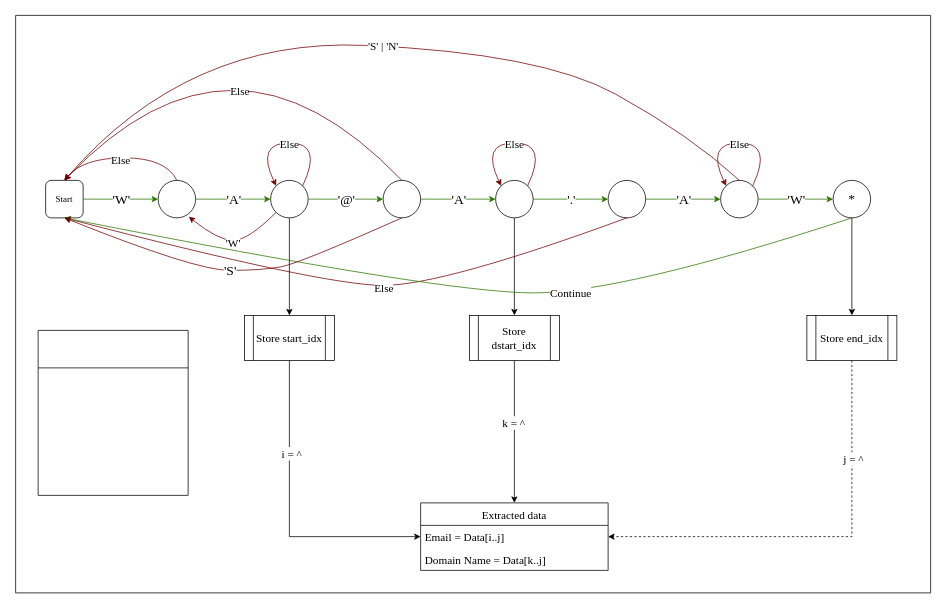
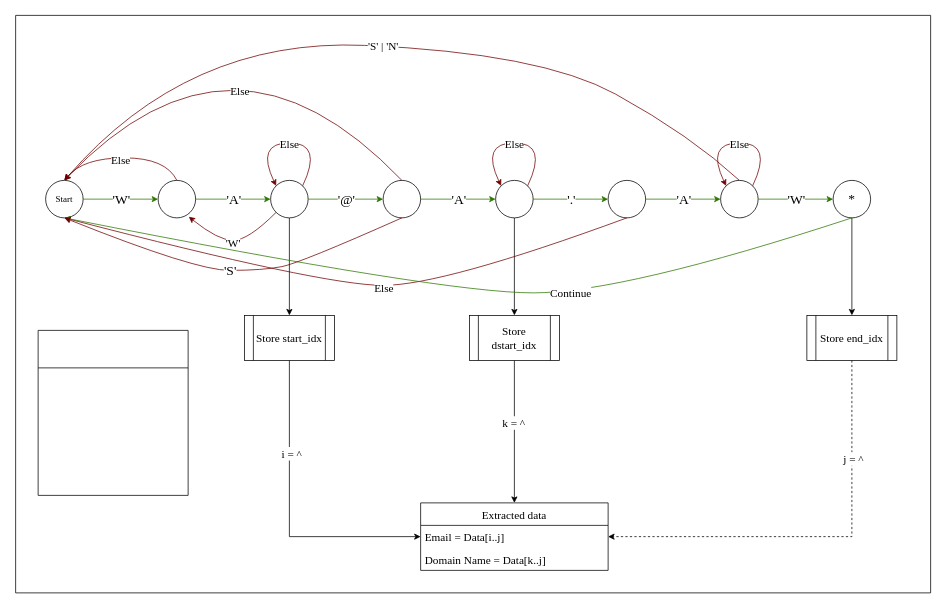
node "Start": shape rounded rectangle -> ellipse
